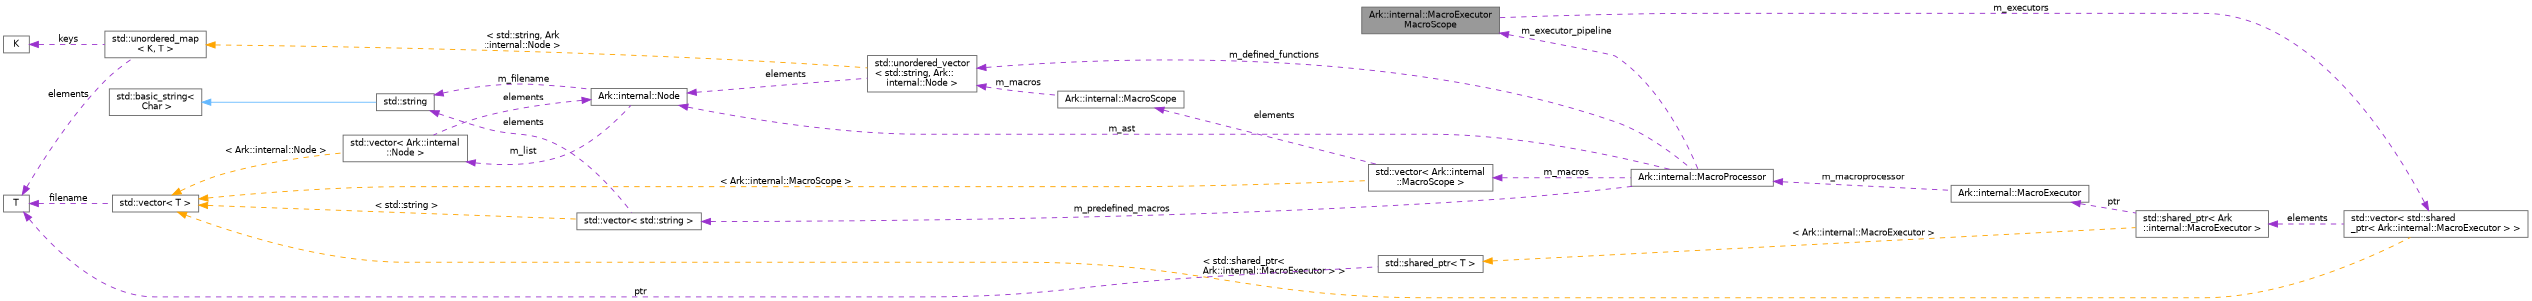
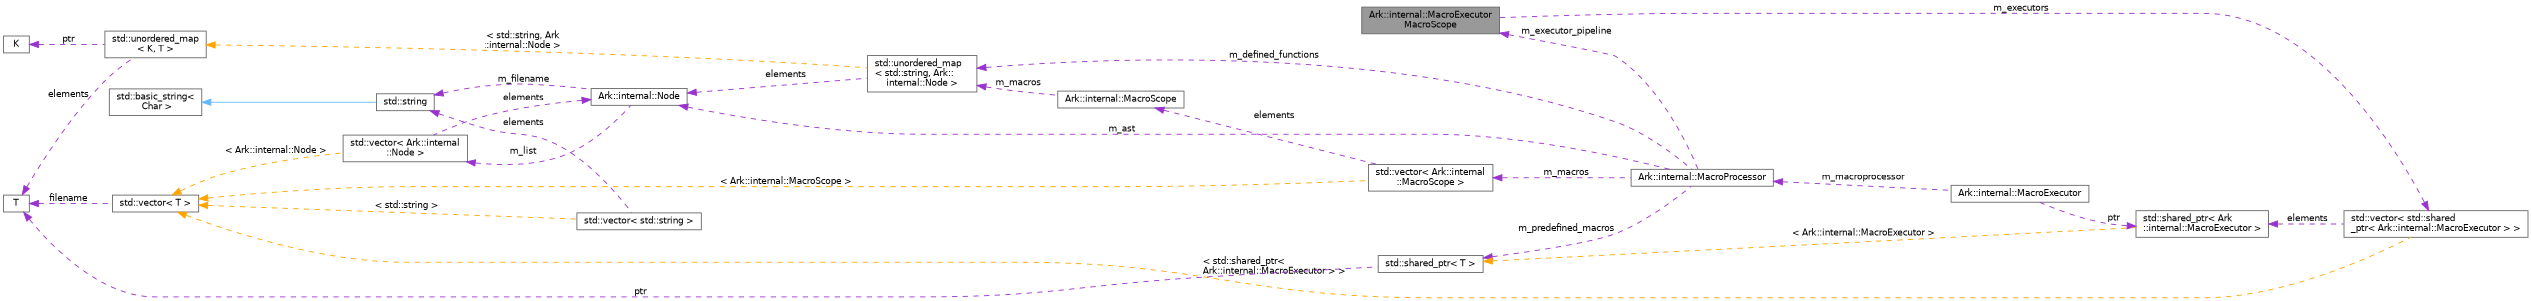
edge "std::unordered_map < K, T >" -> "K": label " keys" -> " ptr"
node "std::unordered_vector < std::string, Ark:: internal::Node >": label "std::unordered_vector < std::string, Ark:: internal::Node >" -> "std::unordered_map < std::string, Ark:: internal::Node >"
edge "std::shared_ptr< Ark ::internal::MacroExecutor >" -> "Ark::internal::MacroExecutor": reversed
edge "Ark::internal::MacroProcessor" -> "std::vector< std::string >": now "Ark::internal::MacroProcessor" -> "std::shared_ptr< T >"
